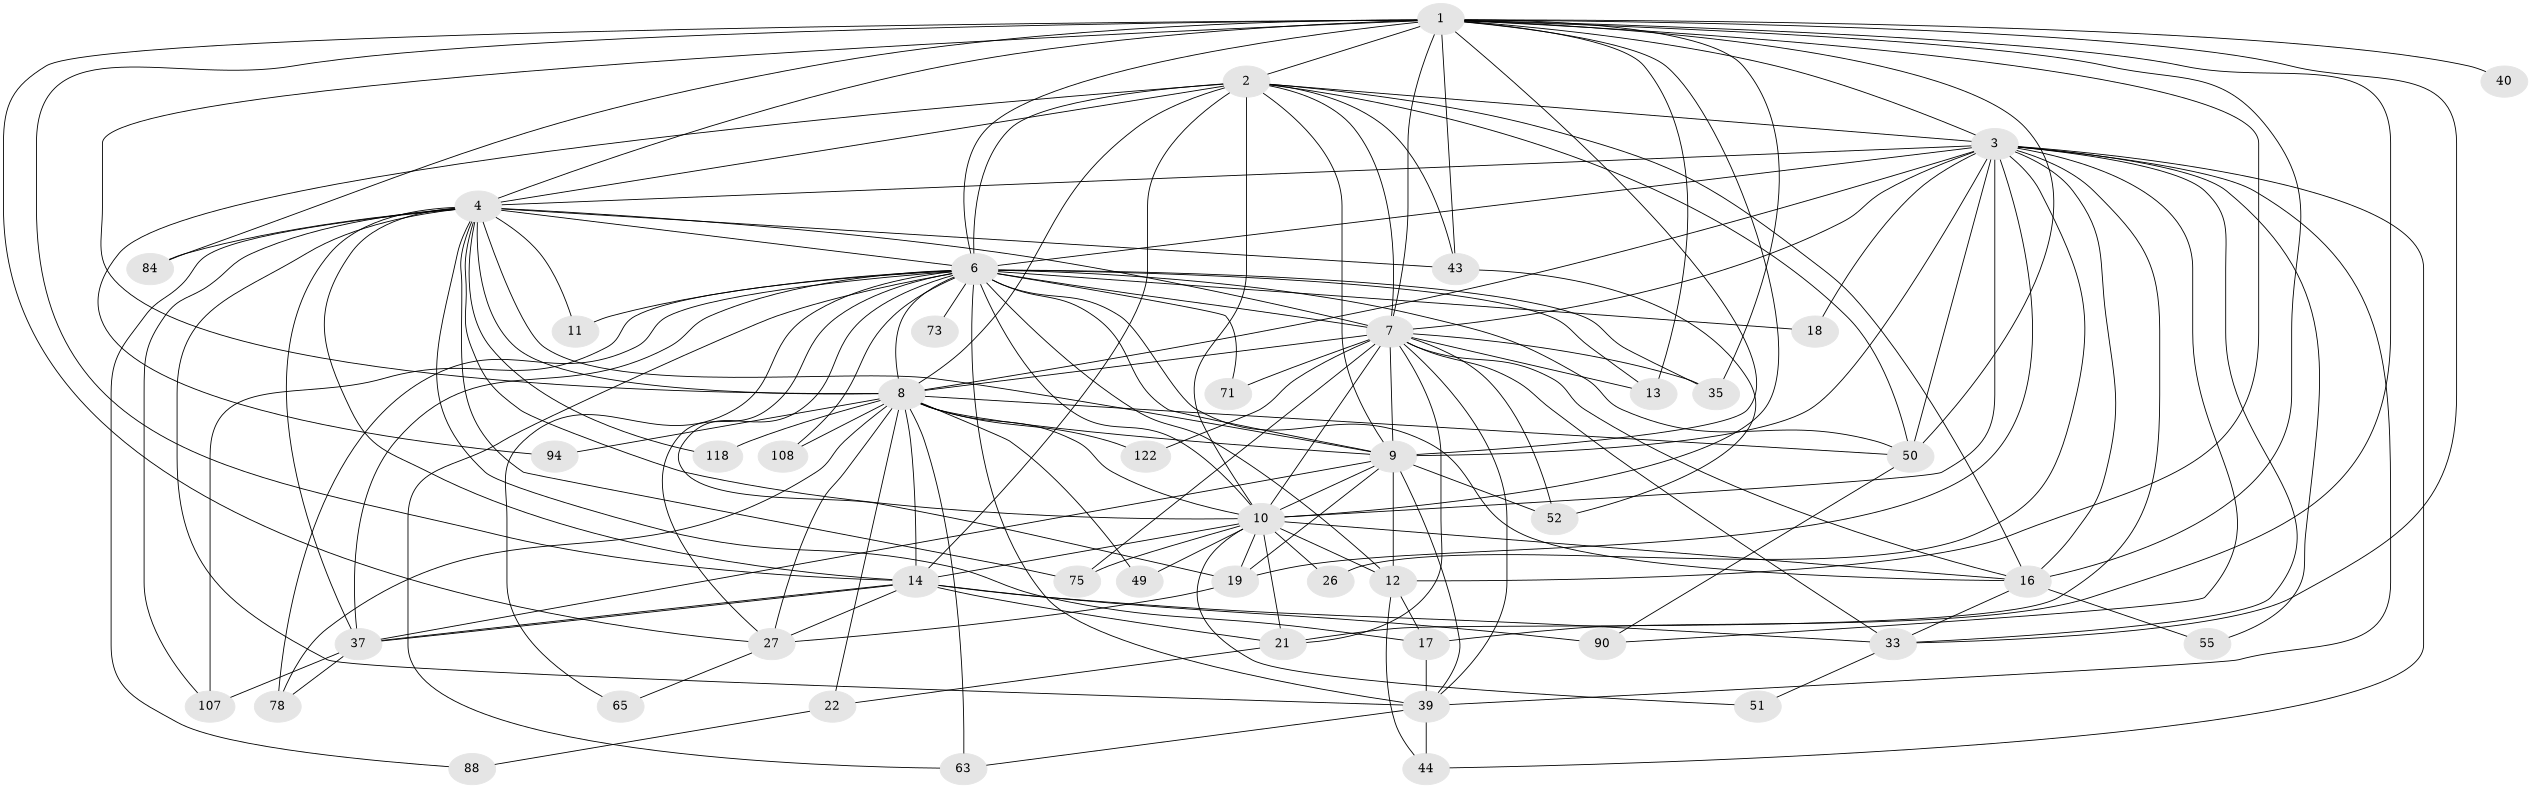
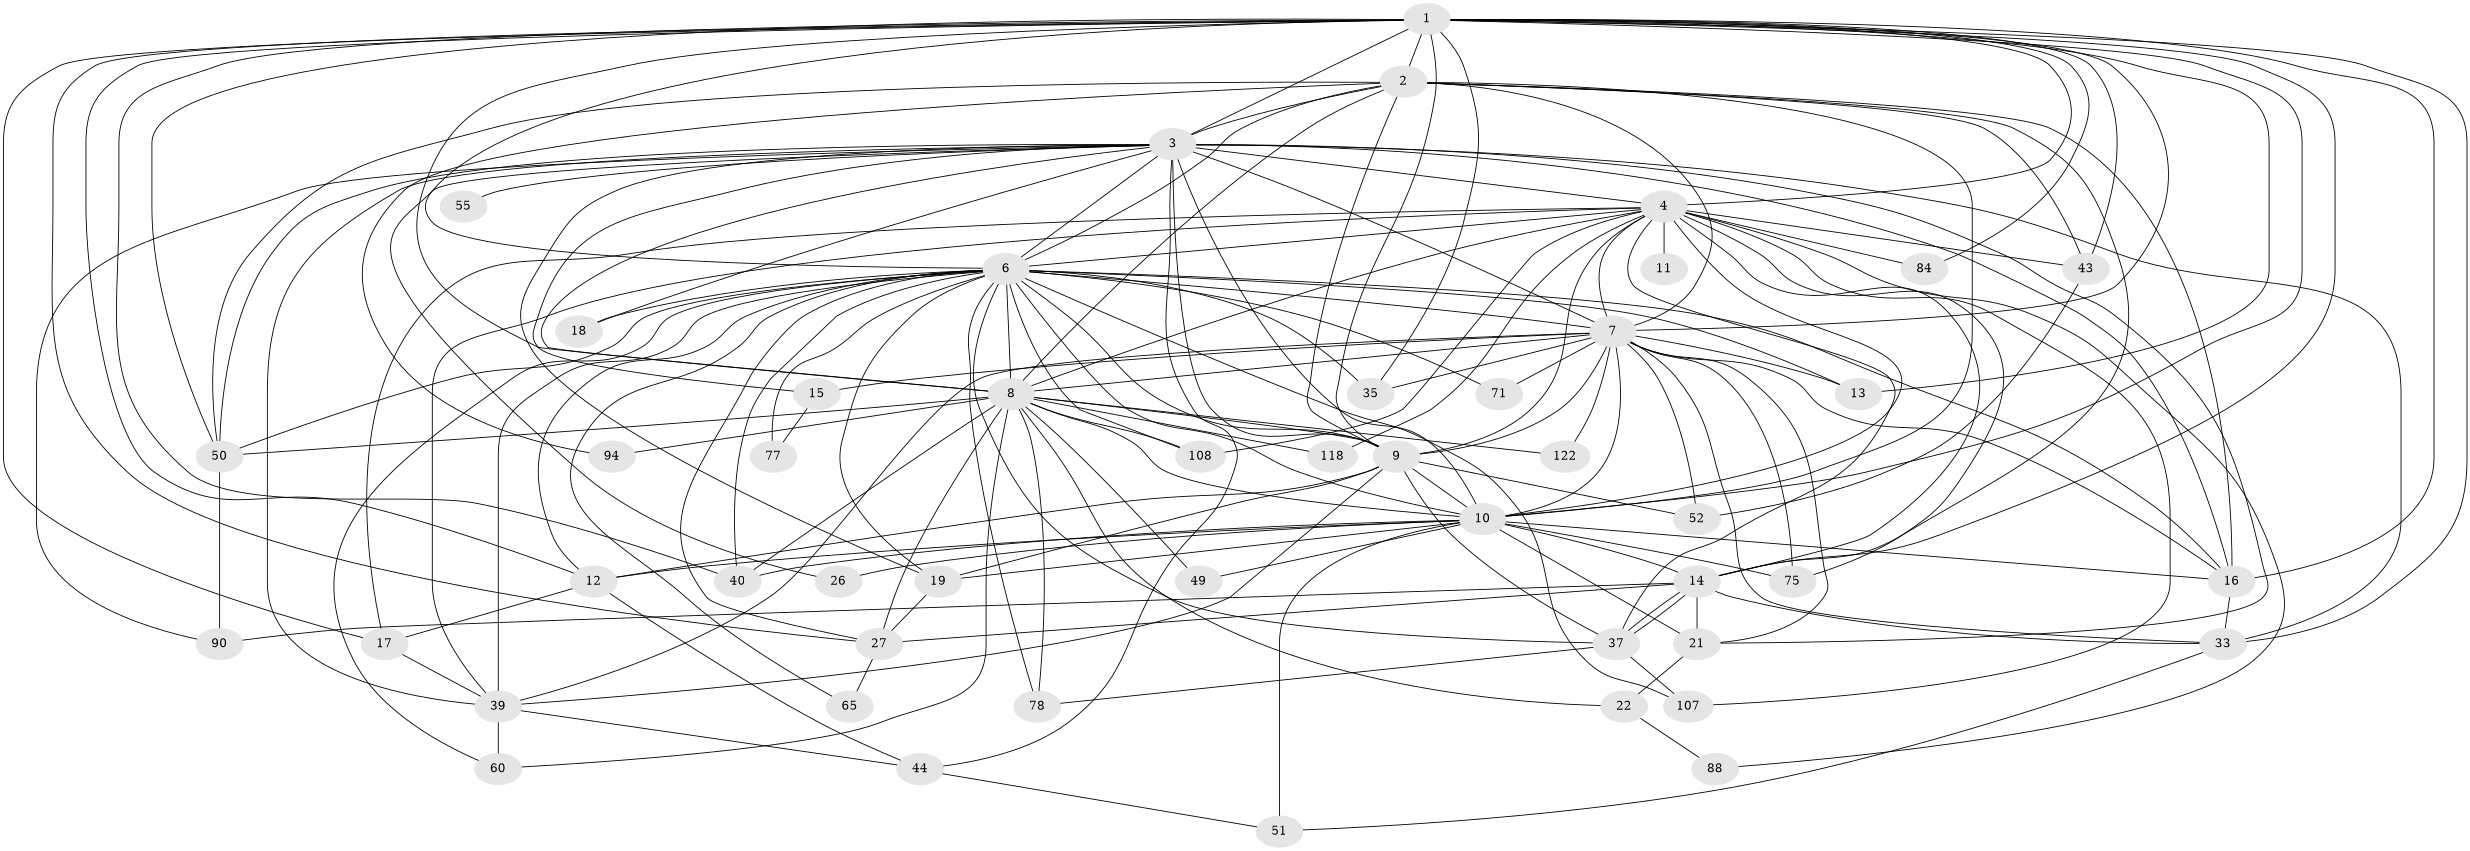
edge "2" -- "4": now "108" -- "4"
edge "6" -- "11": now "6" -- "40"
node "73": label "73" -> "77"
node "15": added
edge "8" -- "14": now "8" -- "40"
edge "10" -- "40": added
edge "16" -- "55": removed
node "63": label "63" -> "60"
edge "44" -- "51": added
